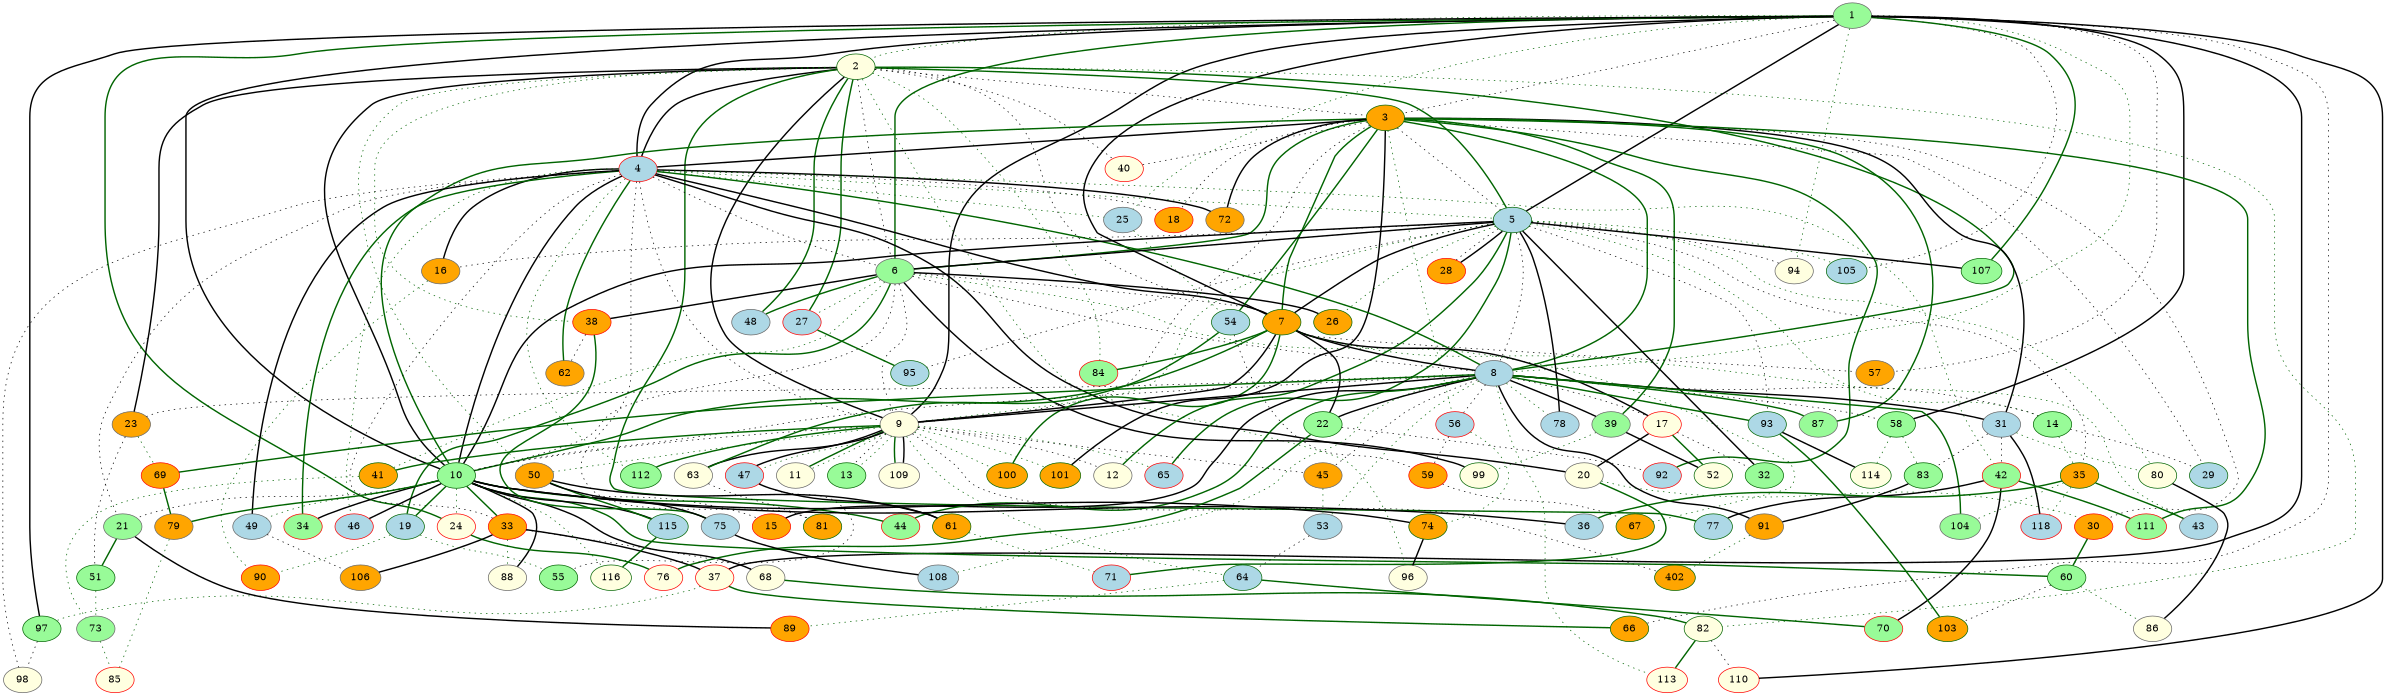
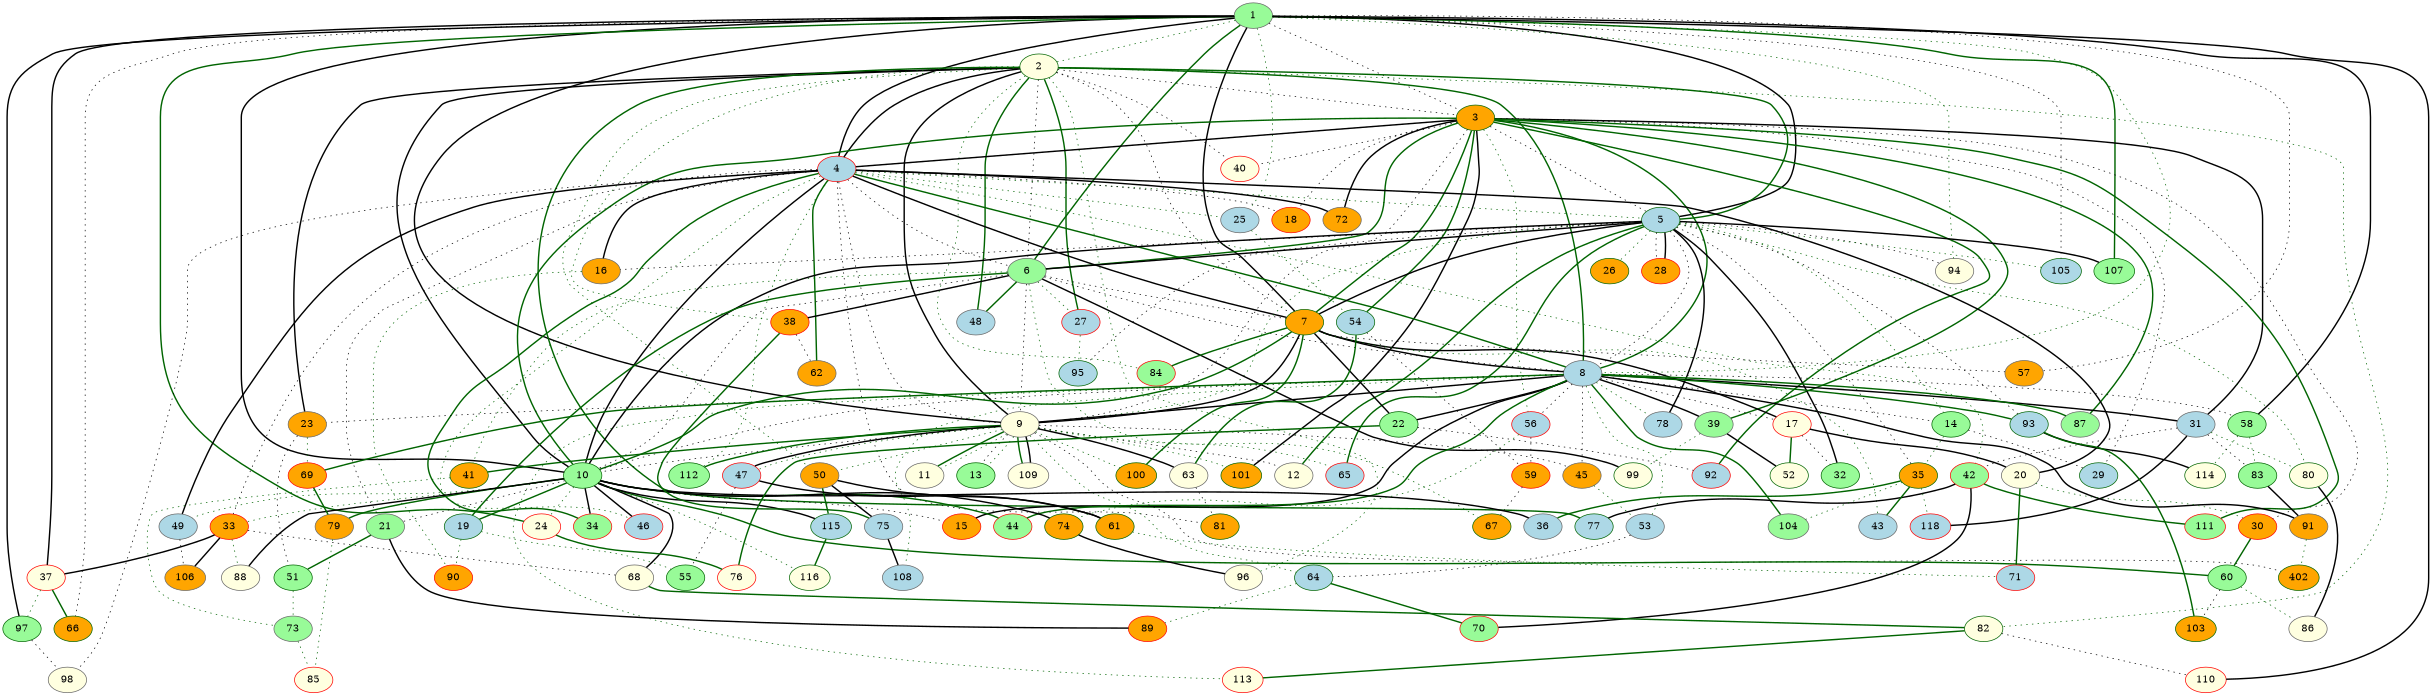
edge "6" -- "26": removed
edge "27" -- "95": style bold -> dotted
edge "10" -- "33": style bold -> dotted
